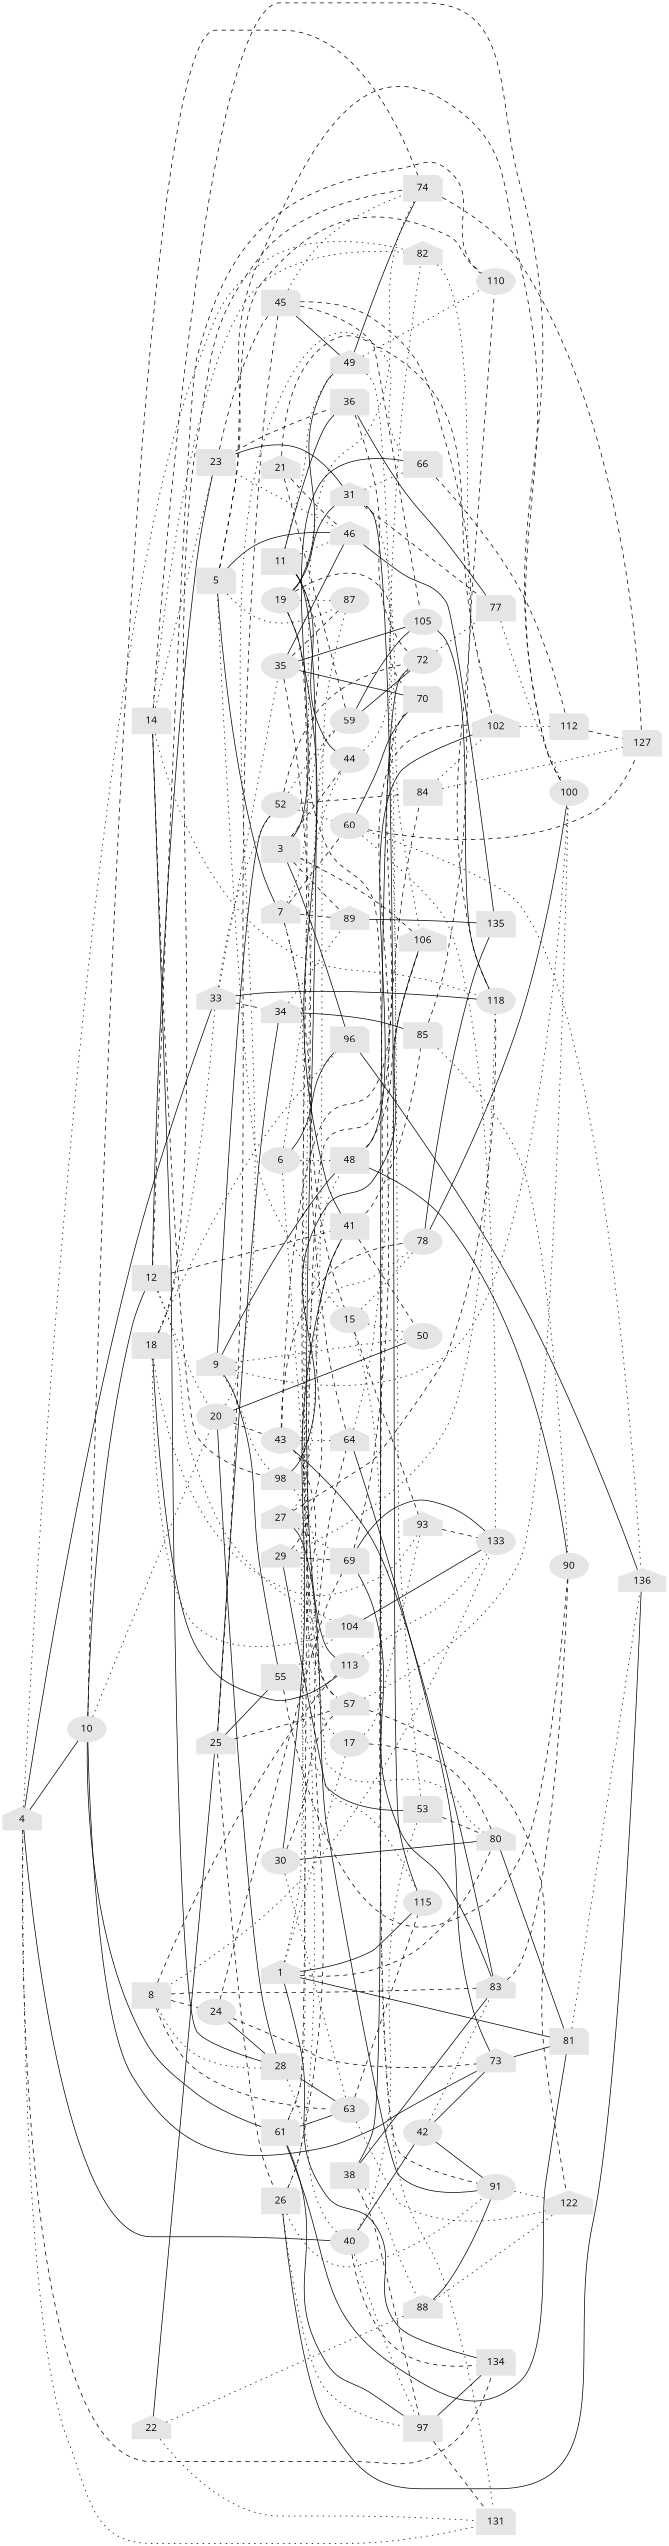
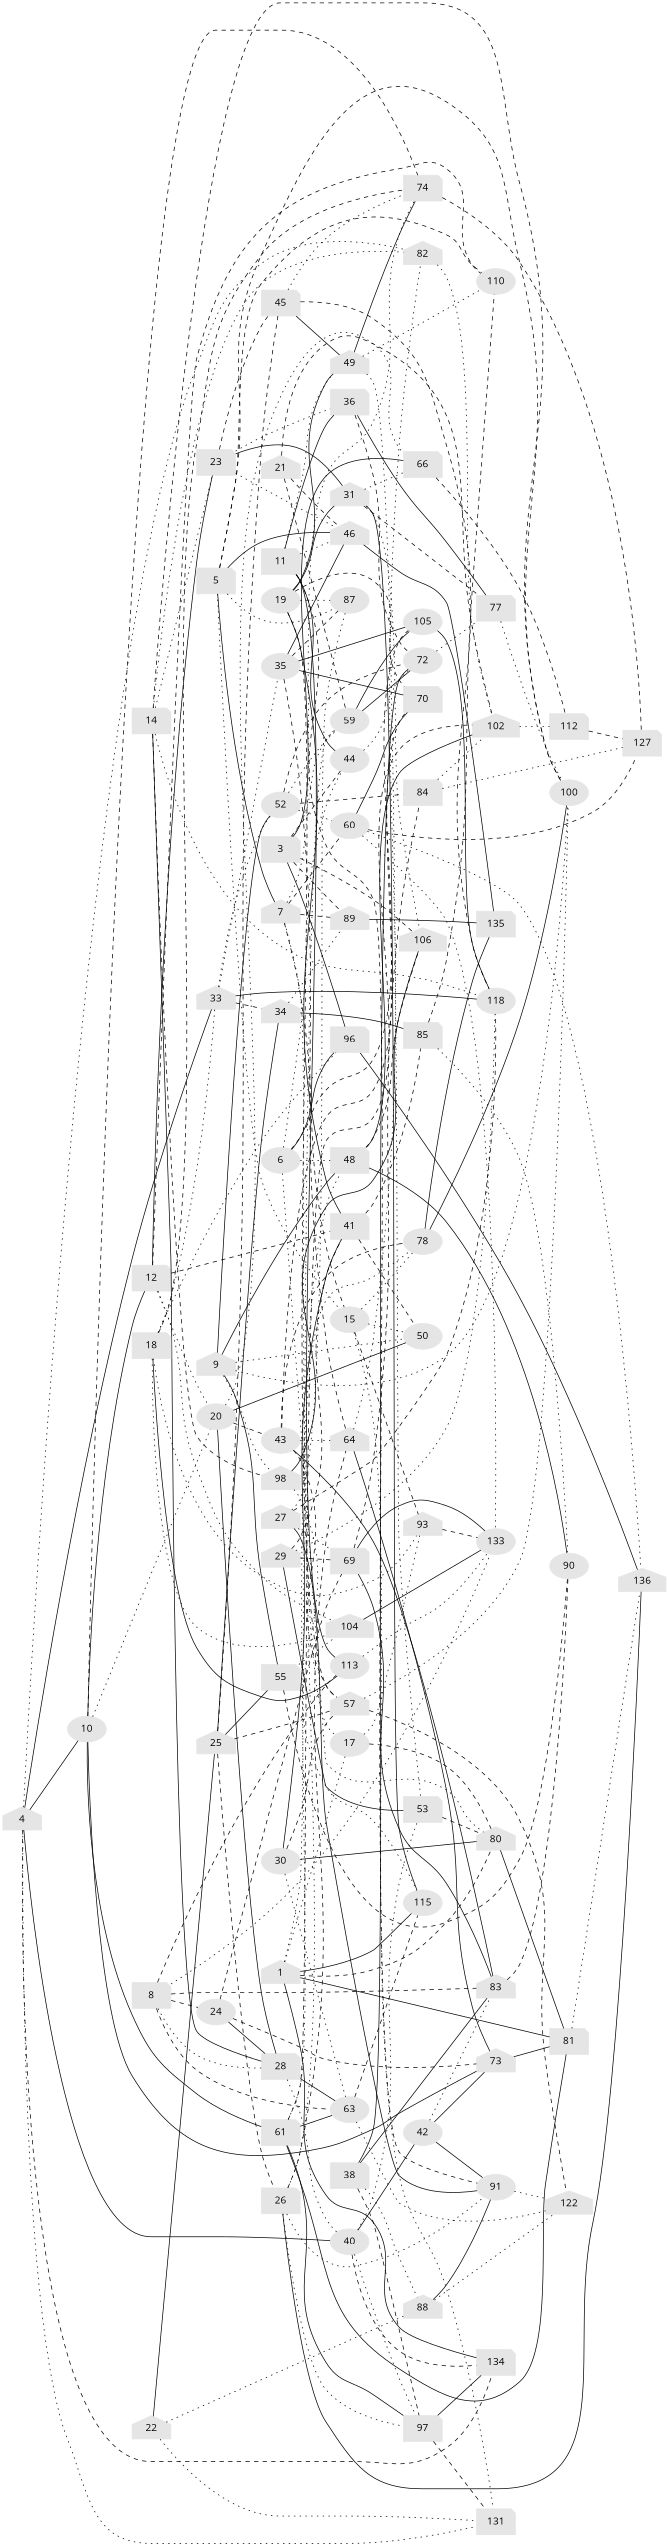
edge "36" -- "23": style dashed -> dotted
edge "45" -- "105": now "6" -- "105"
